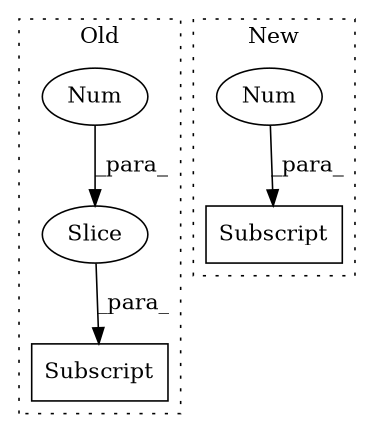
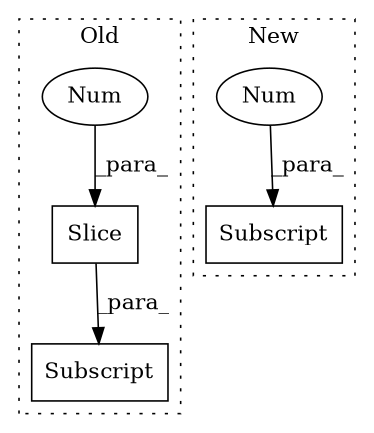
node "Slice": shape ellipse -> box
